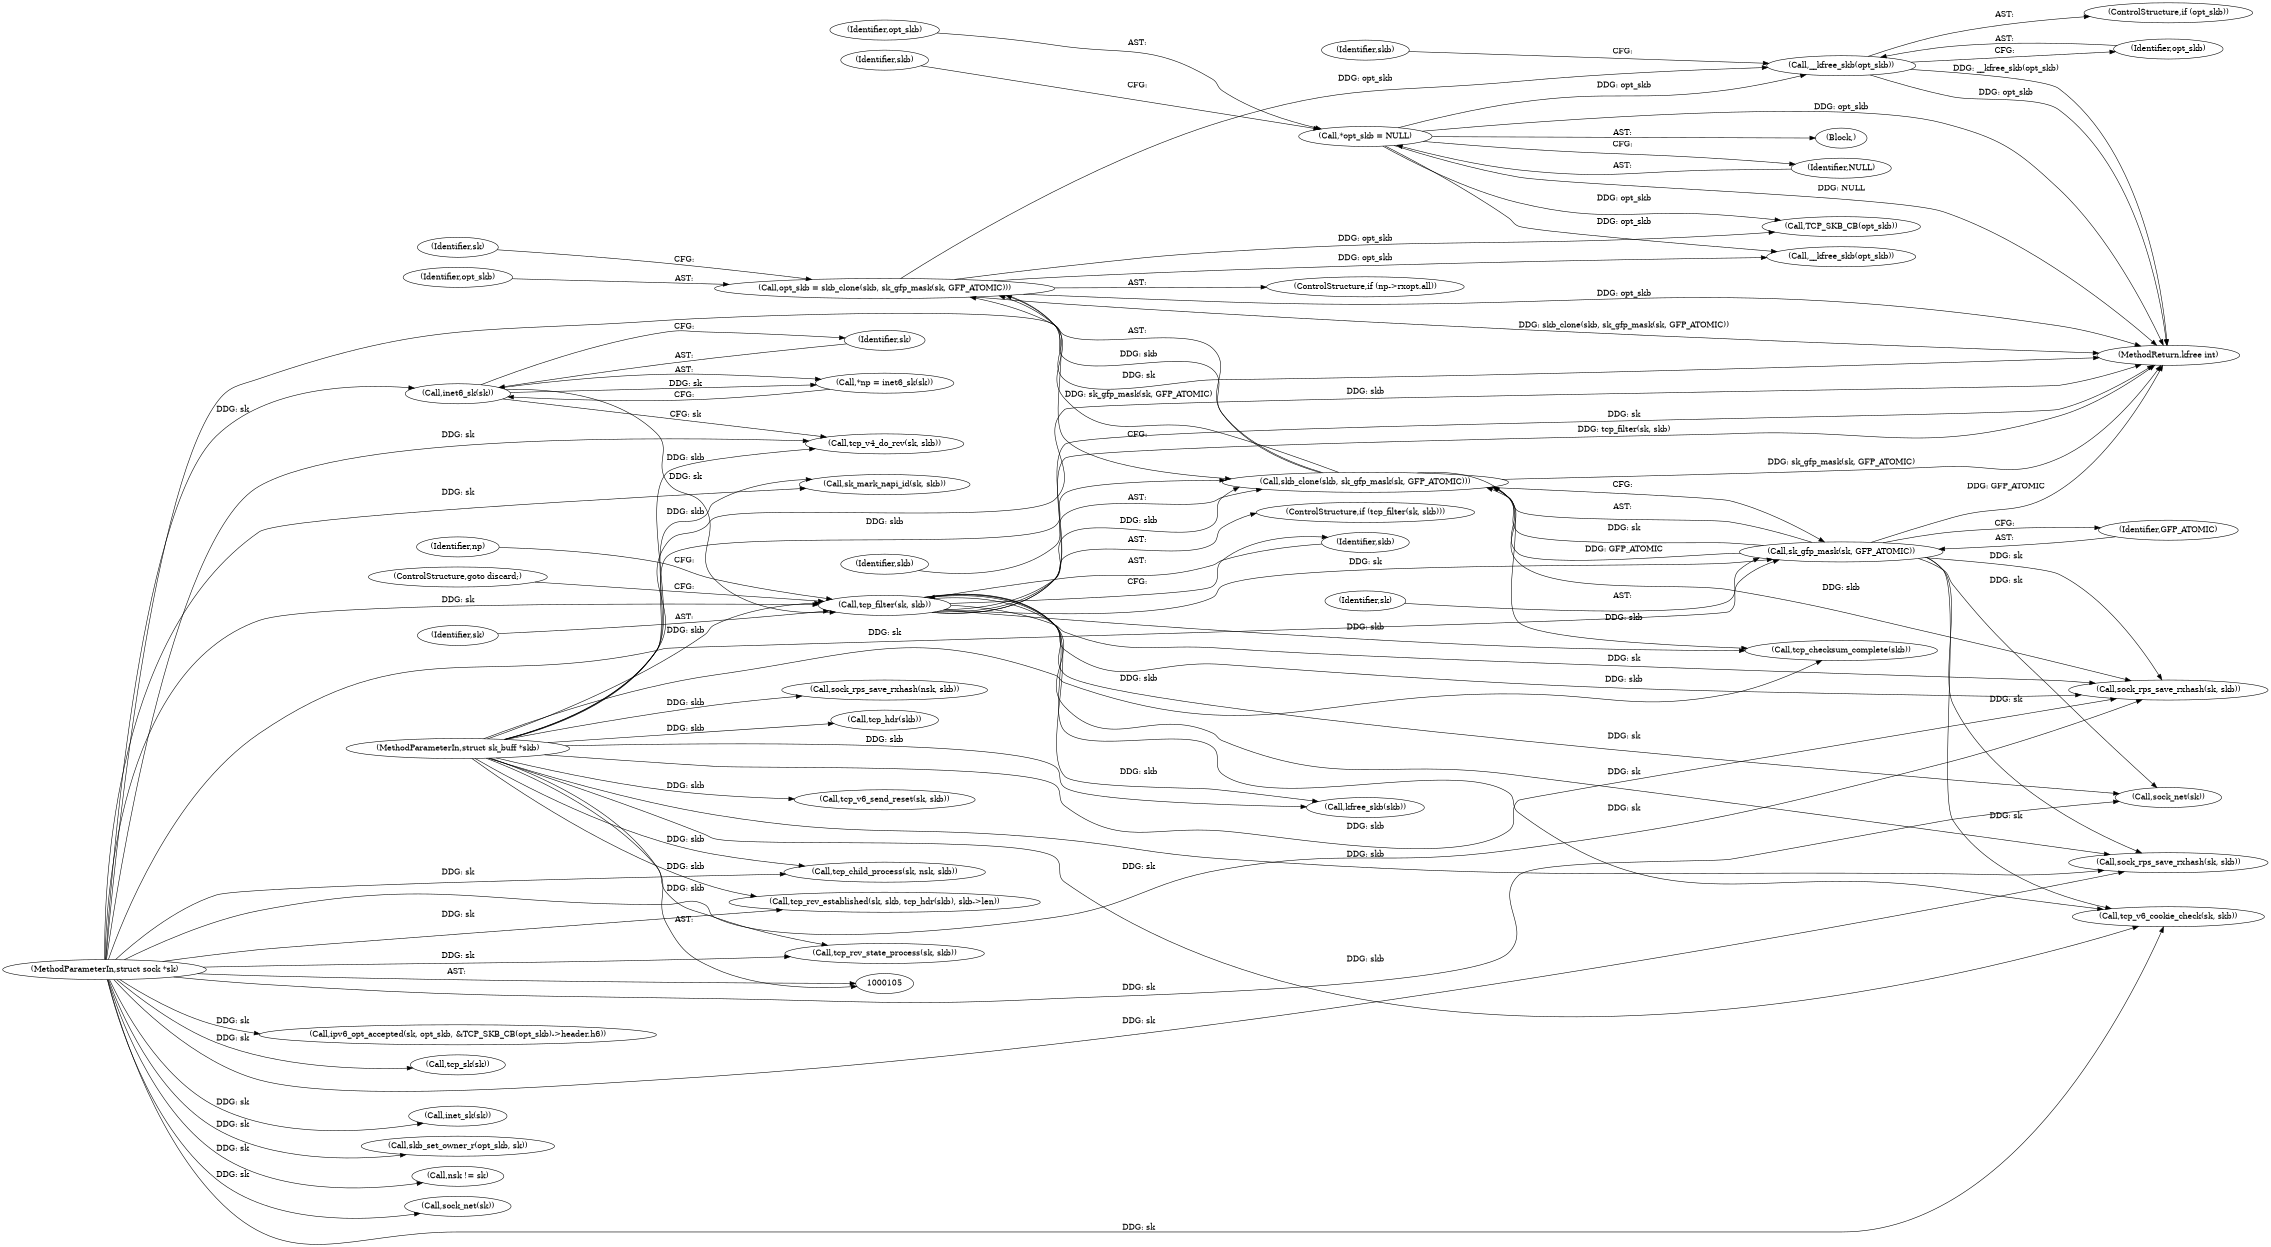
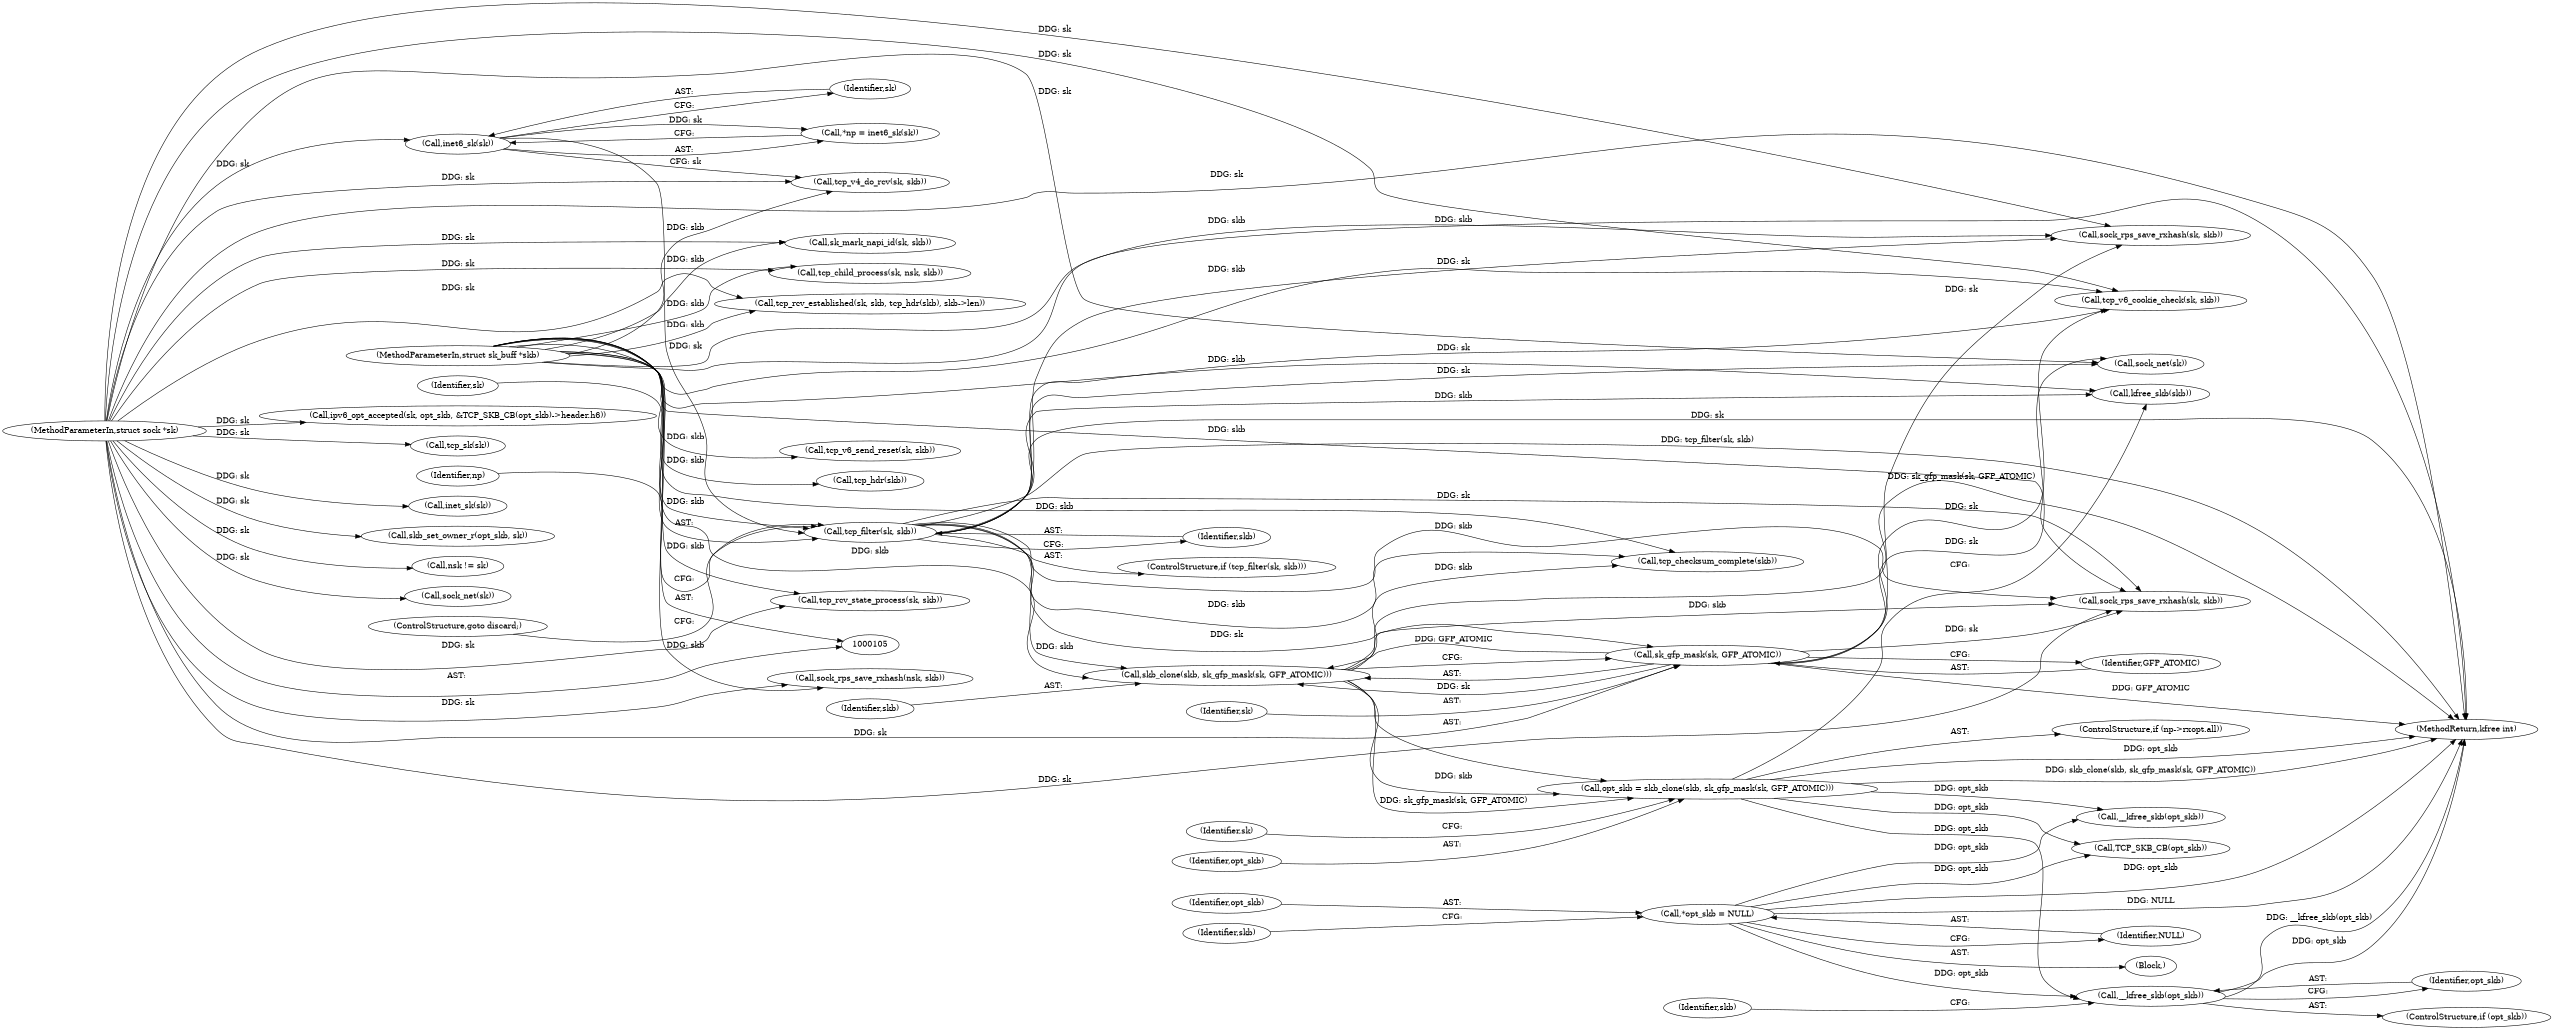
edge "(Call,opt_skb = skb_clone(skb, sk_gfp_mask(sk, GFP_ATOMIC)))" -> "(Call,skb_clone(skb, sk_gfp_mask(sk, GFP_ATOMIC)))": now "(Call,opt_skb = skb_clone(skb, sk_gfp_mask(sk, GFP_ATOMIC)))" -> "(Call,kfree_skb(skb))"
edge "(MethodParameterIn,struct sock *sk)" -> "(Call,tcp_filter(sk, skb))": now "(MethodParameterIn,struct sock *sk)" -> "(Call,sock_rps_save_rxhash(nsk, skb))"
